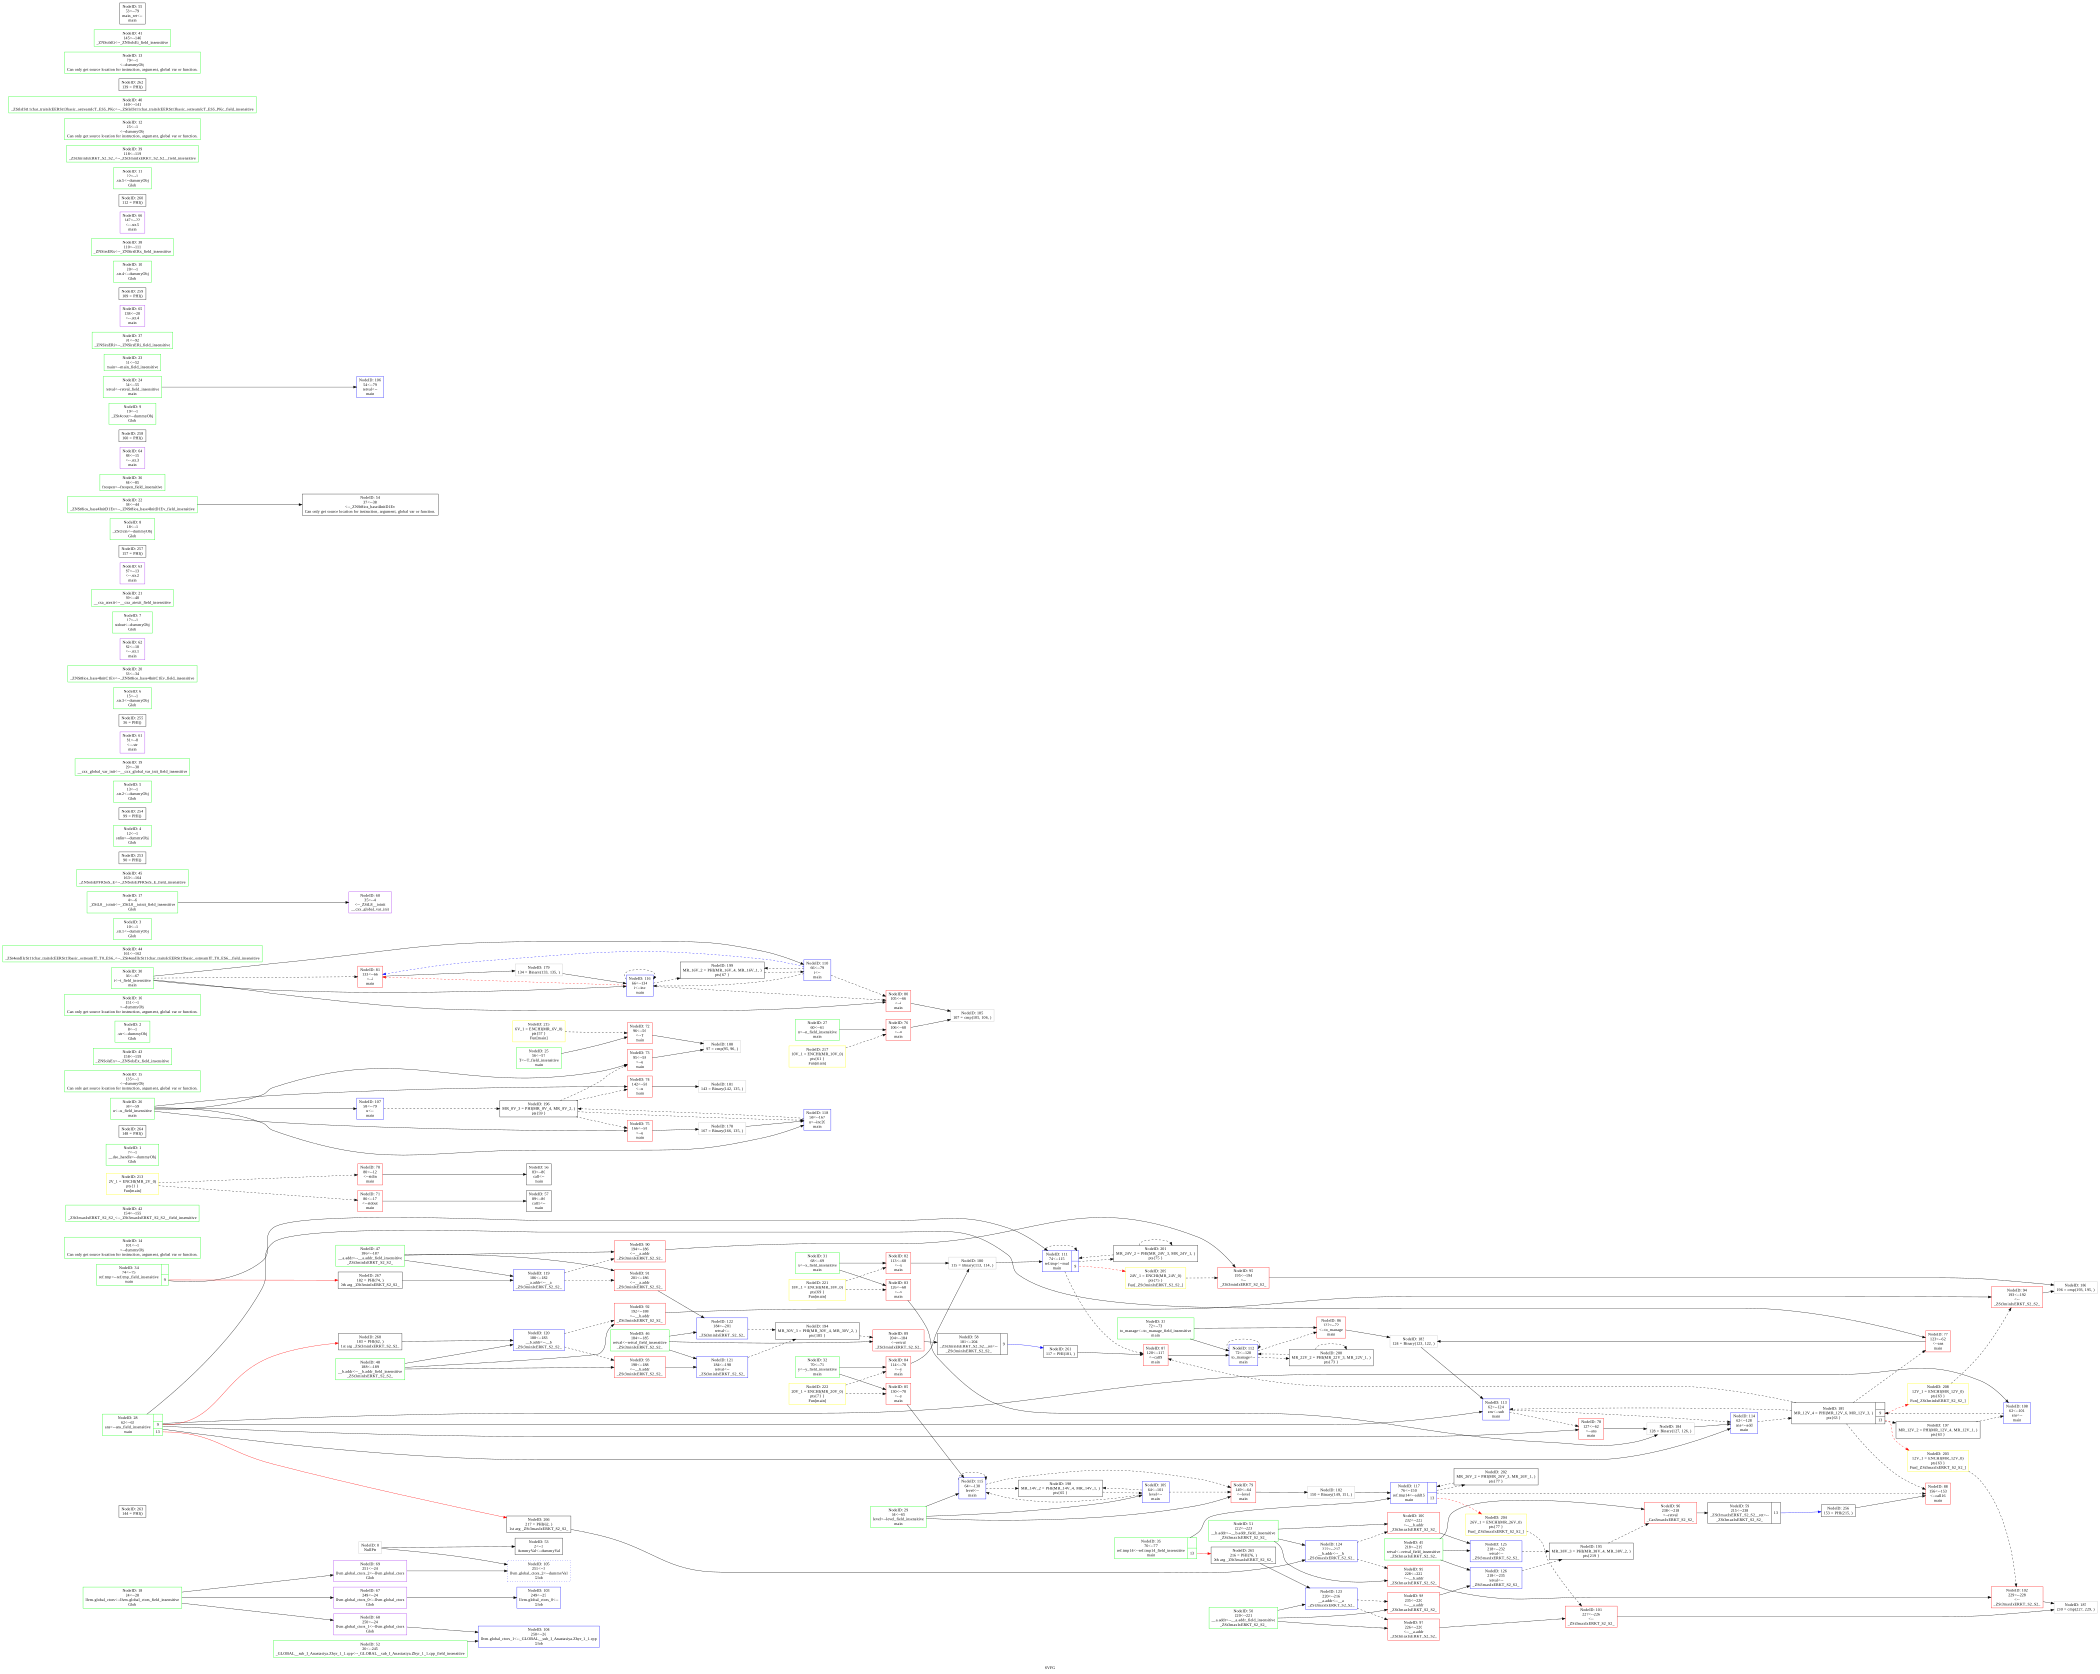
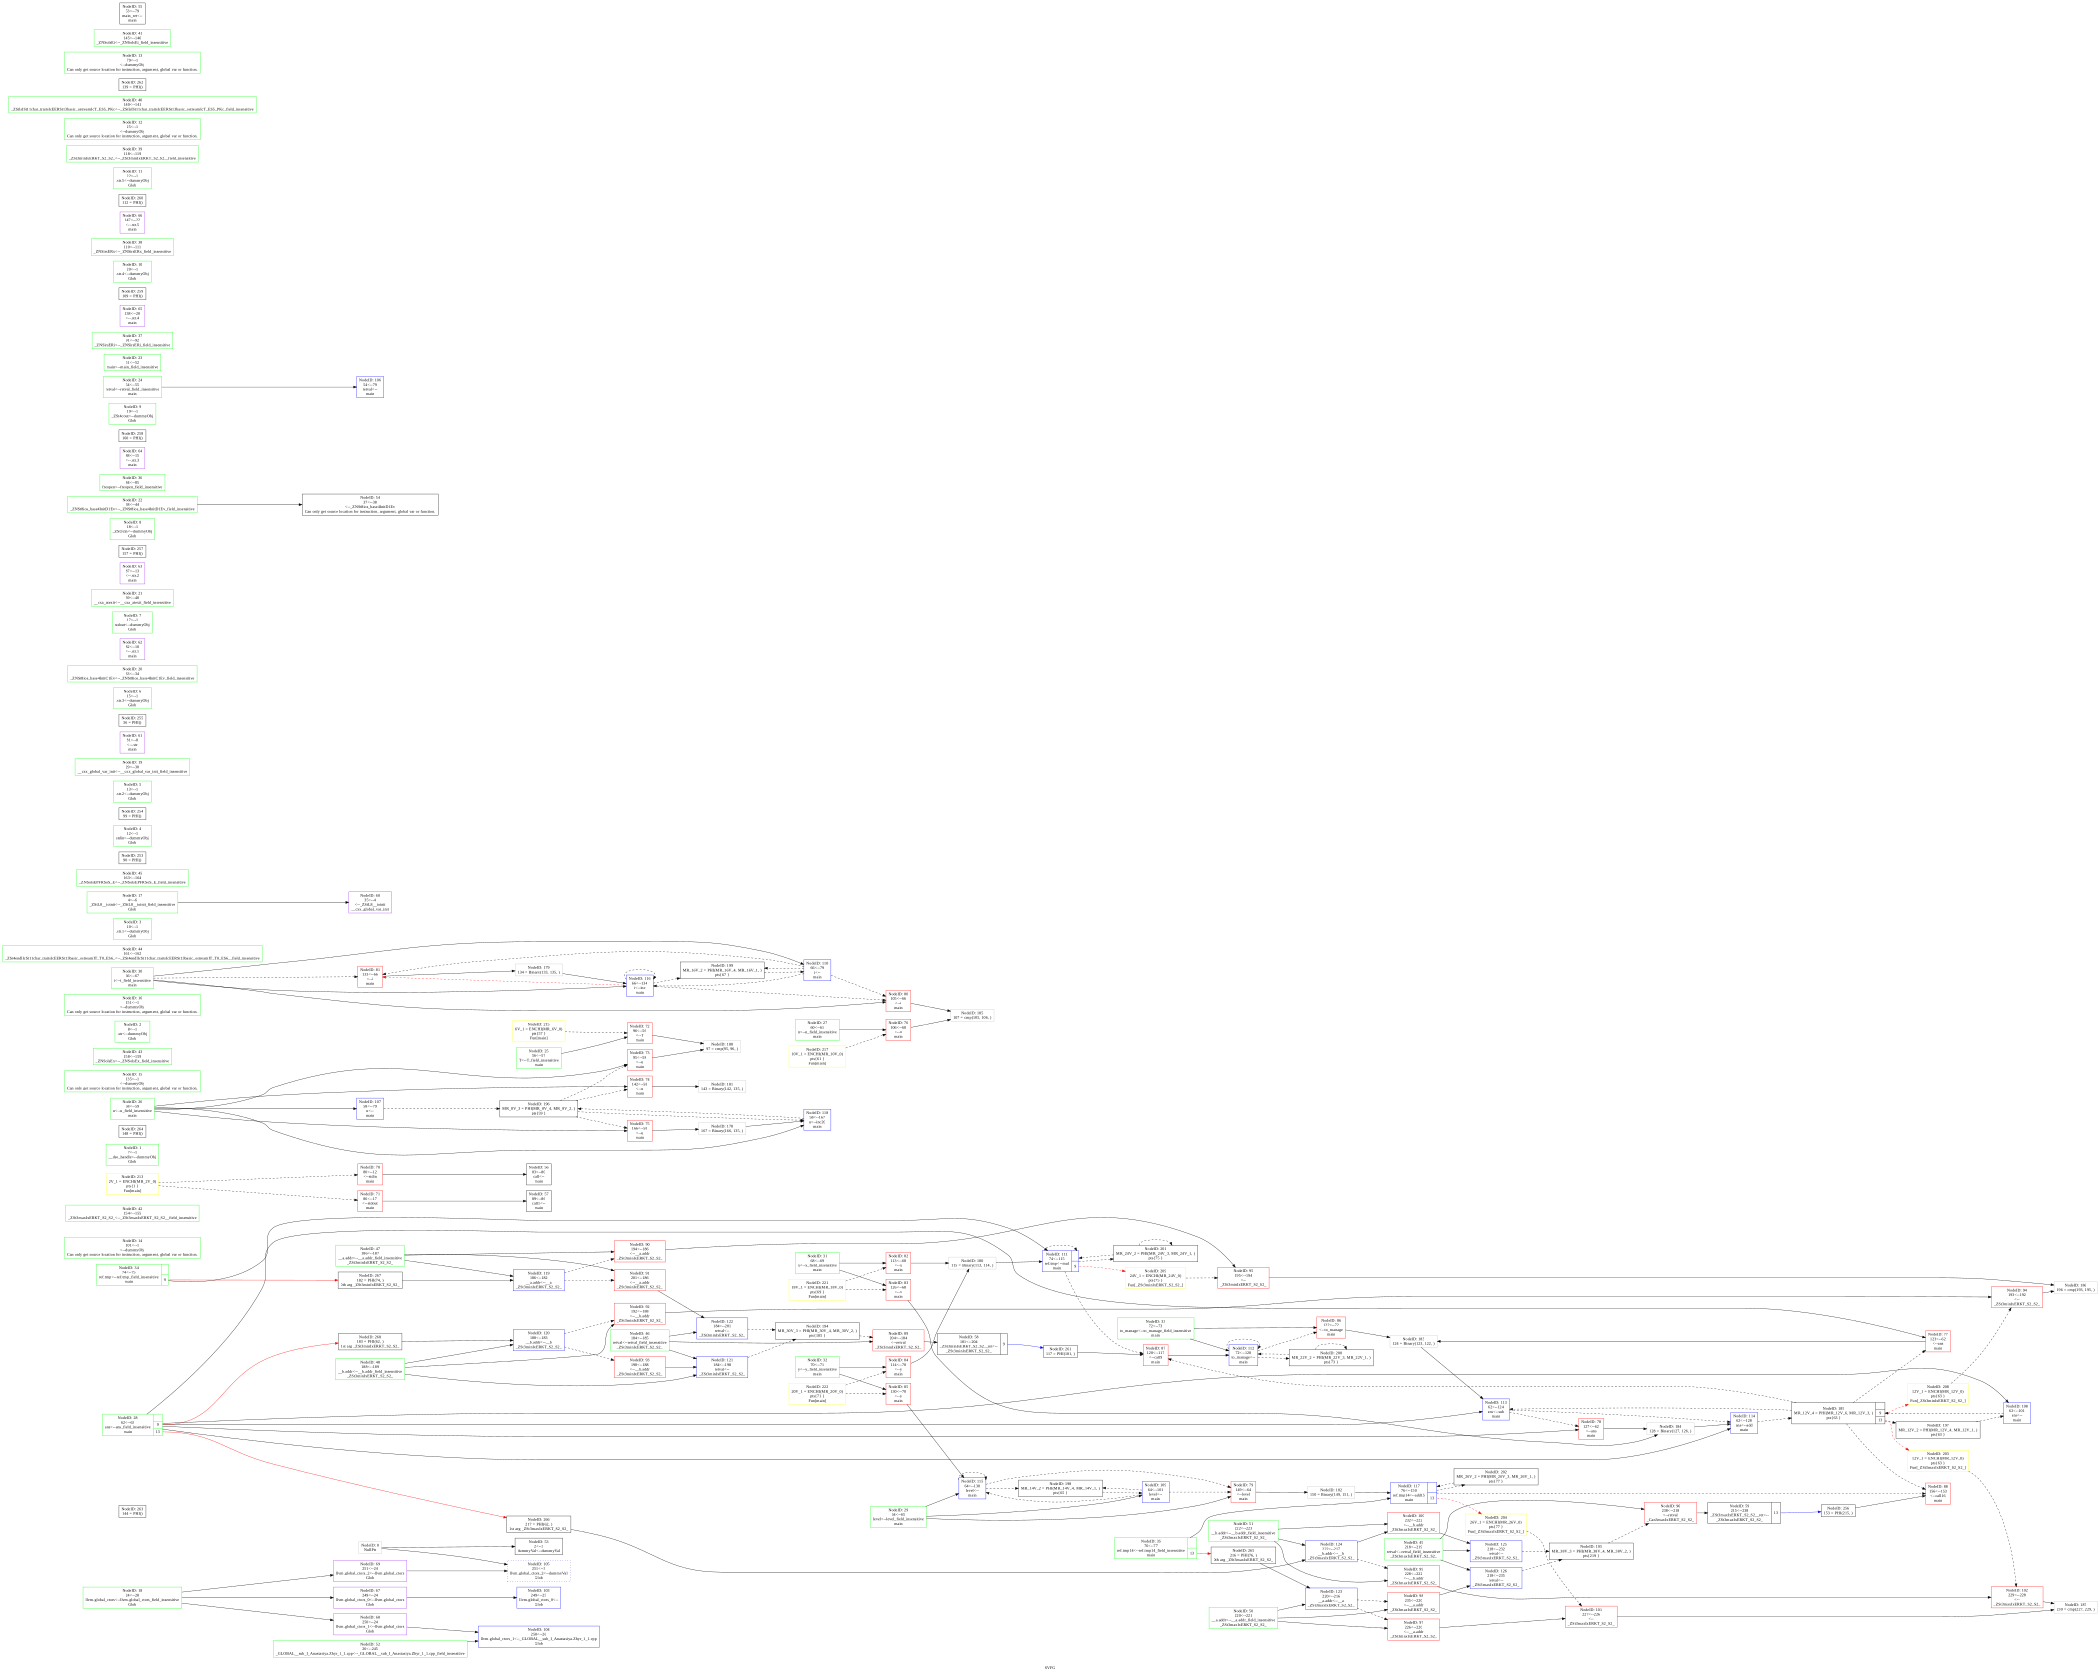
edge "NodeID: 110" -> "NodeID: 81": color blue -> black
edge "NodeID: 48" -> "NodeID: 93": now "NodeID: 48" -> "NodeID: 121"
edge "NodeID: 124" -> "NodeID: 100": style dashed -> solid
